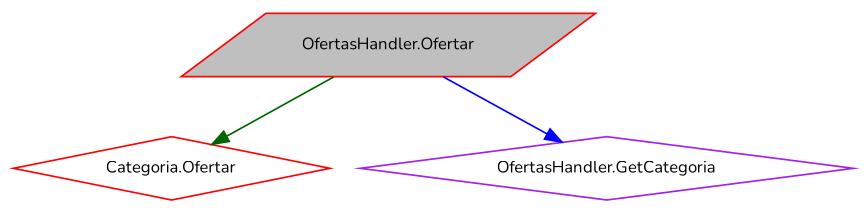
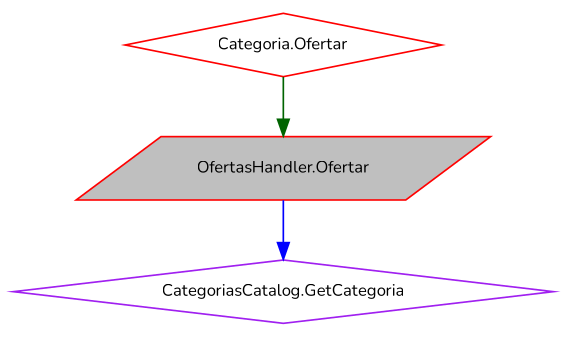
edge "OfertasHandler.Ofertar" -> "Categoria.Ofertar": reversed
node "OfertasHandler.GetCategoria": label "OfertasHandler.GetCategoria" -> "CategoriasCatalog.GetCategoria"
